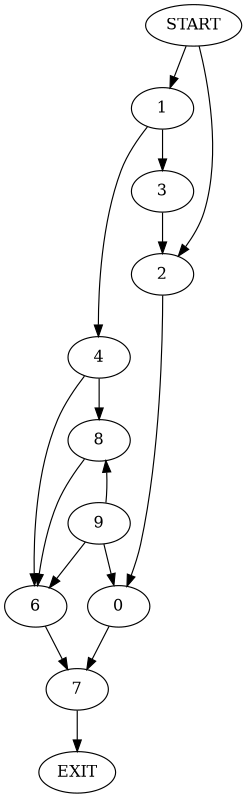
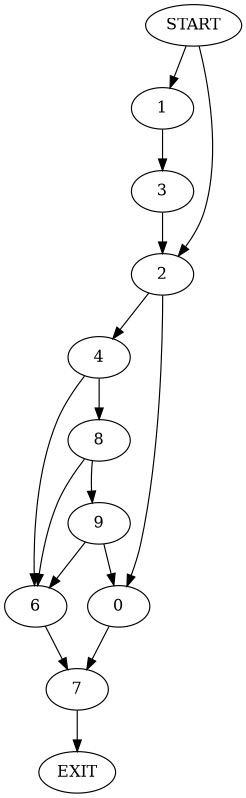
edge "1" -> "4": now "2" -> "4"
edge "9" -> "8": reversed
